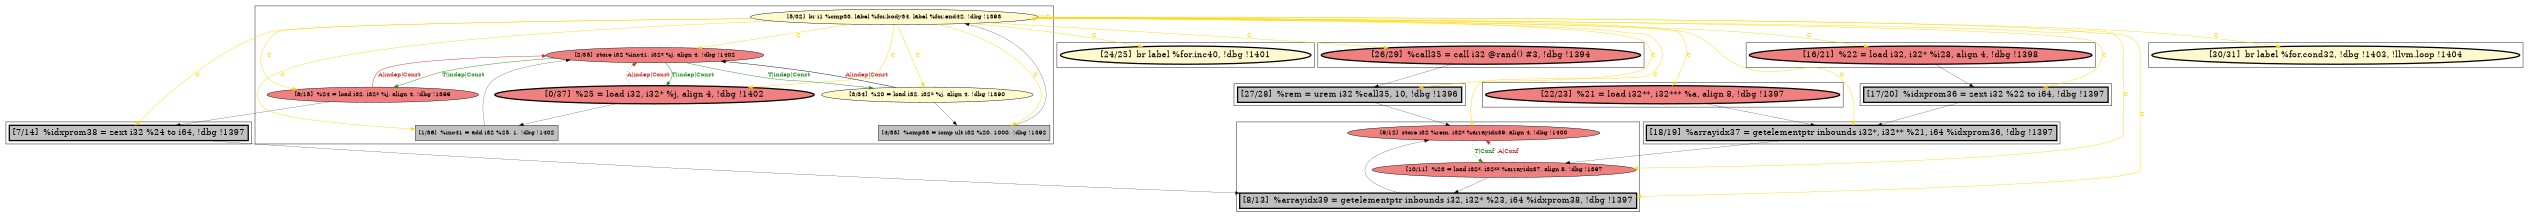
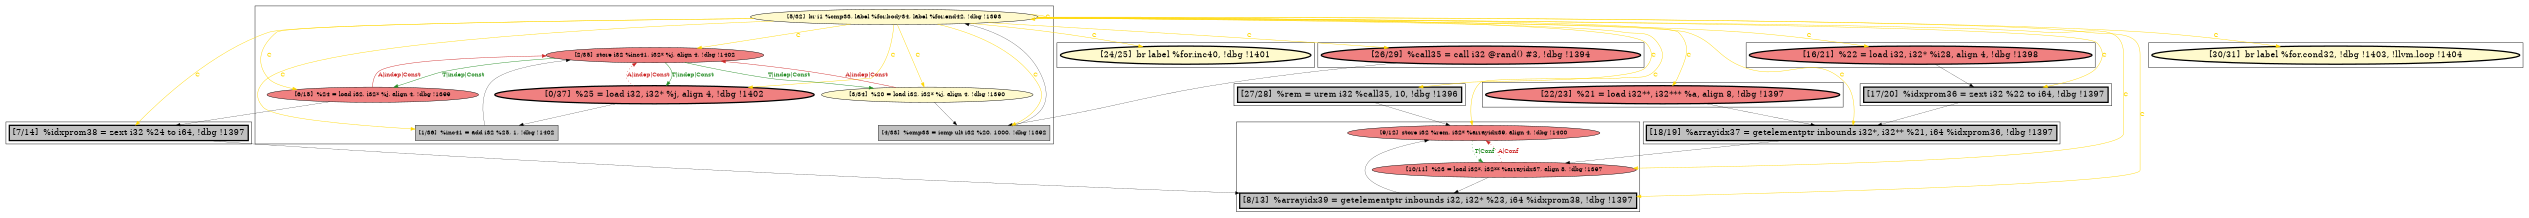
edge "[3/34]  %20 = load i32, i32* %j, align 4, !dbg !1390" -> "[2/35]  store i32 %inc41, i32* %j, align 4, !dbg !1402": color black -> firebrick3
edge "[26/29]  %call35 = call i32 @rand() #3, !dbg !1394" -> "[27/28]  %rem = urem i32 %call35, 10, !dbg !1396": now "[26/29]  %call35 = call i32 @rand() #3, !dbg !1394" -> "[4/33]  %cmp33 = icmp ult i32 %20, 1000, !dbg !1392"
